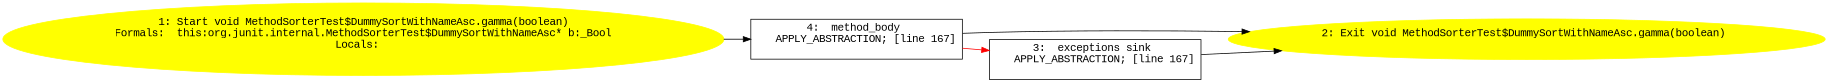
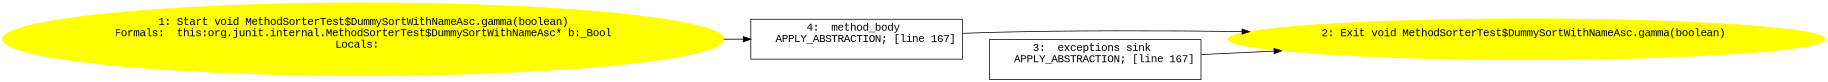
edge "4:  method_body APPLY_ABSTRACTION; [line 167]" -> "3:  exceptions sink APPLY_ABSTRACTION; [line 167]": removed
